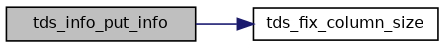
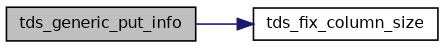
node "tds_info_put_info": label "tds_info_put_info" -> "tds_generic_put_info"
